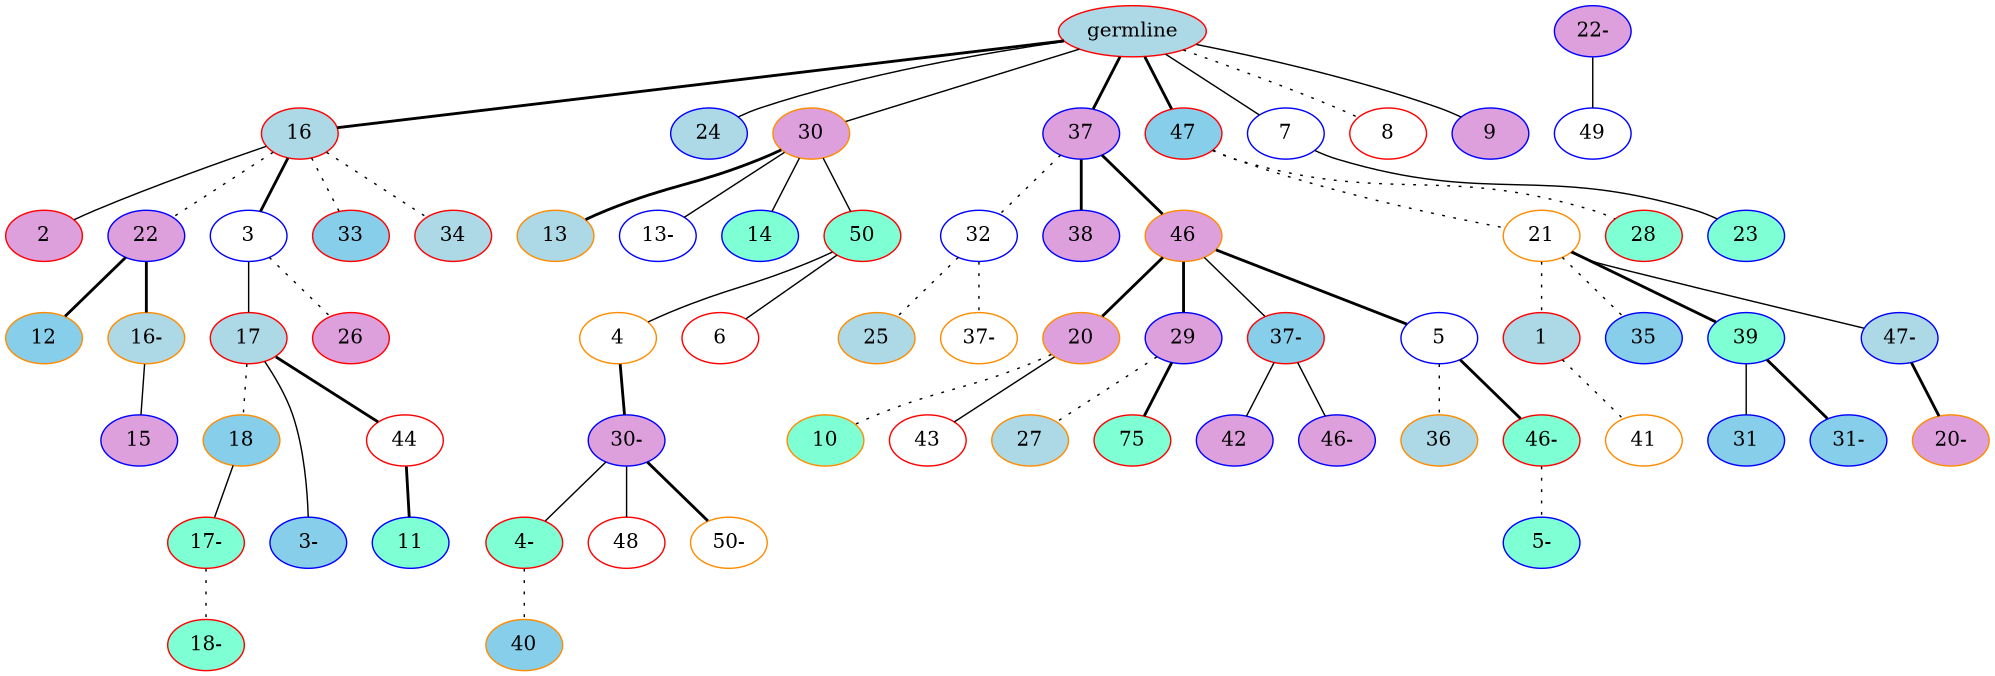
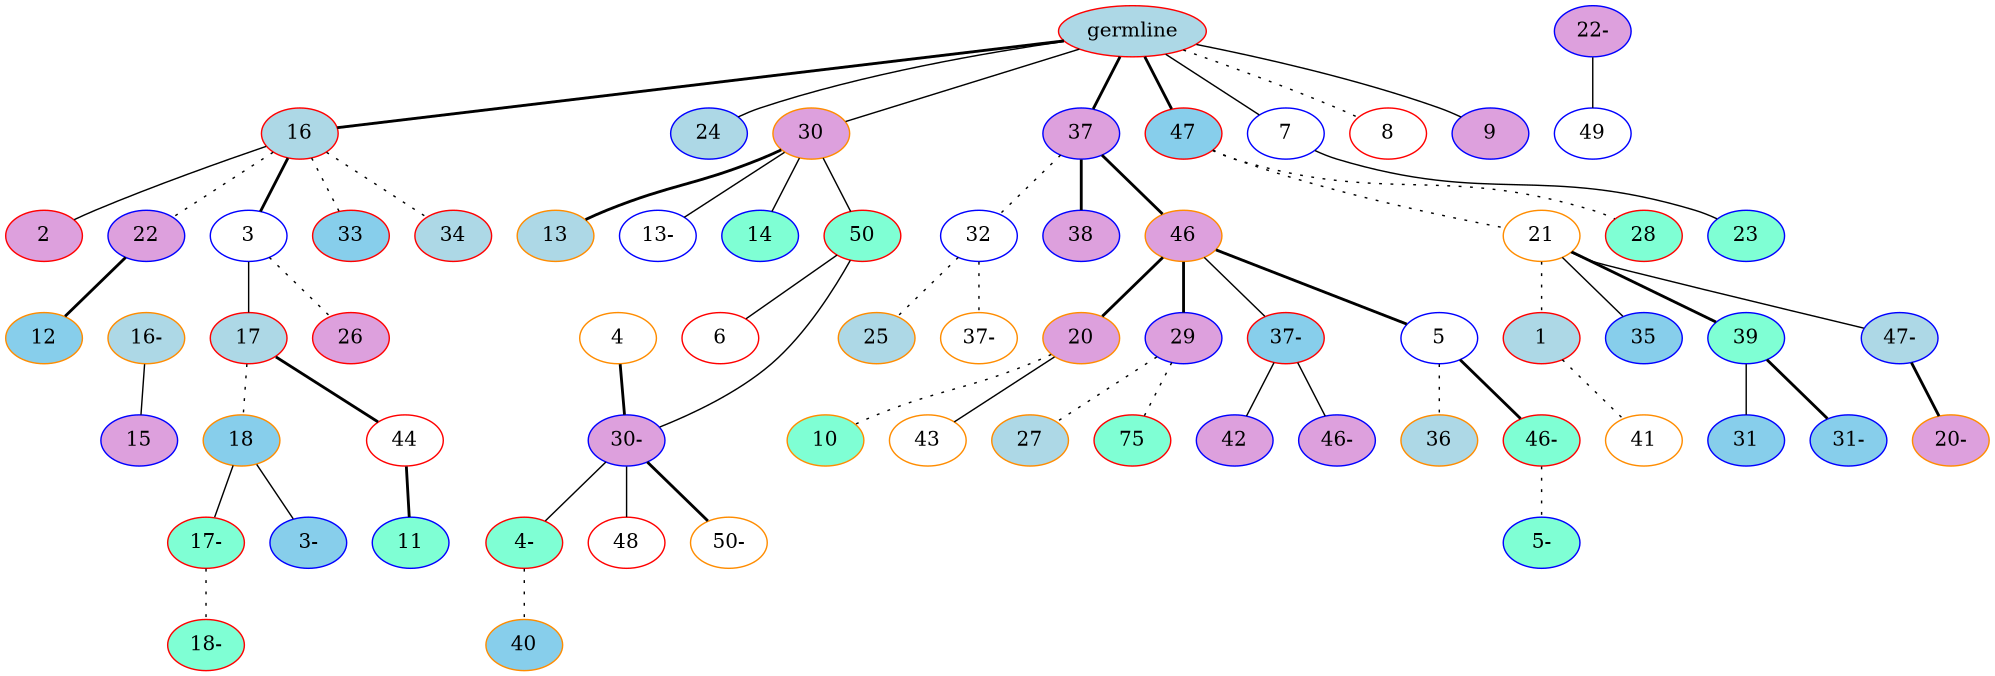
edge "22" -- "16-": removed
edge "50" -- "4": now "50" -- "30-"
edge "21" -- "35": style dotted -> solid
edge "29" -- "75": style bold -> dotted
edge "17" -- "3-": now "18" -- "3-"
node "43": color red -> darkorange
